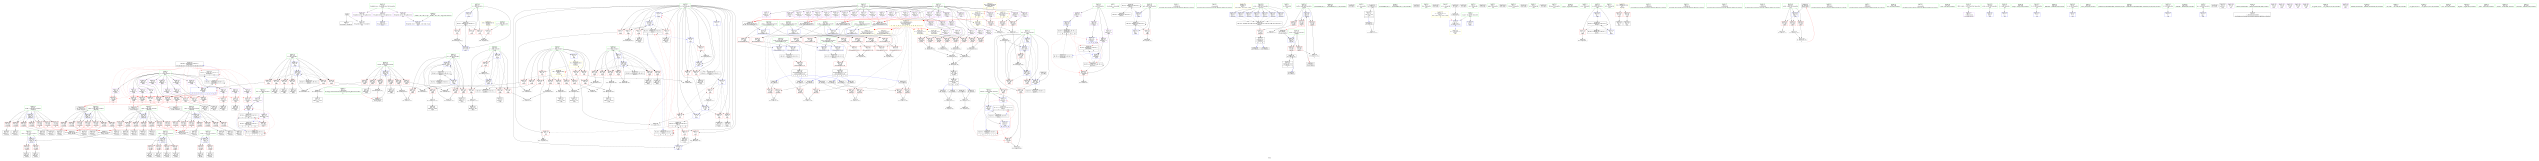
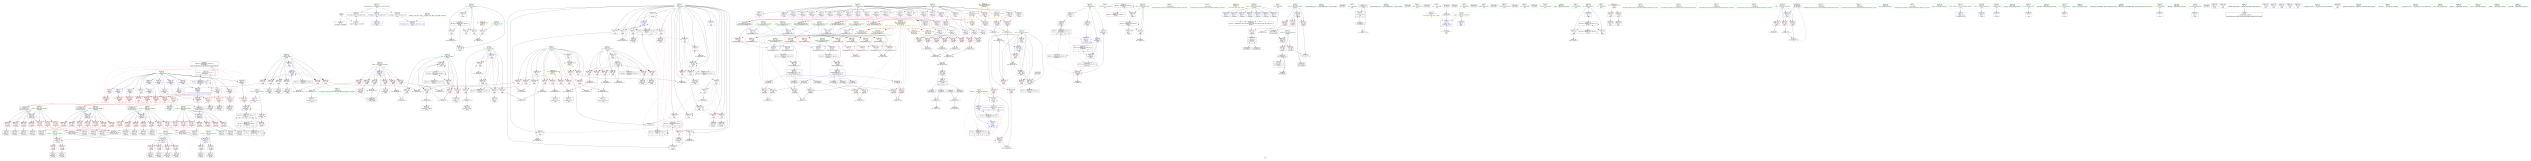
node "NodeID: 856": added
